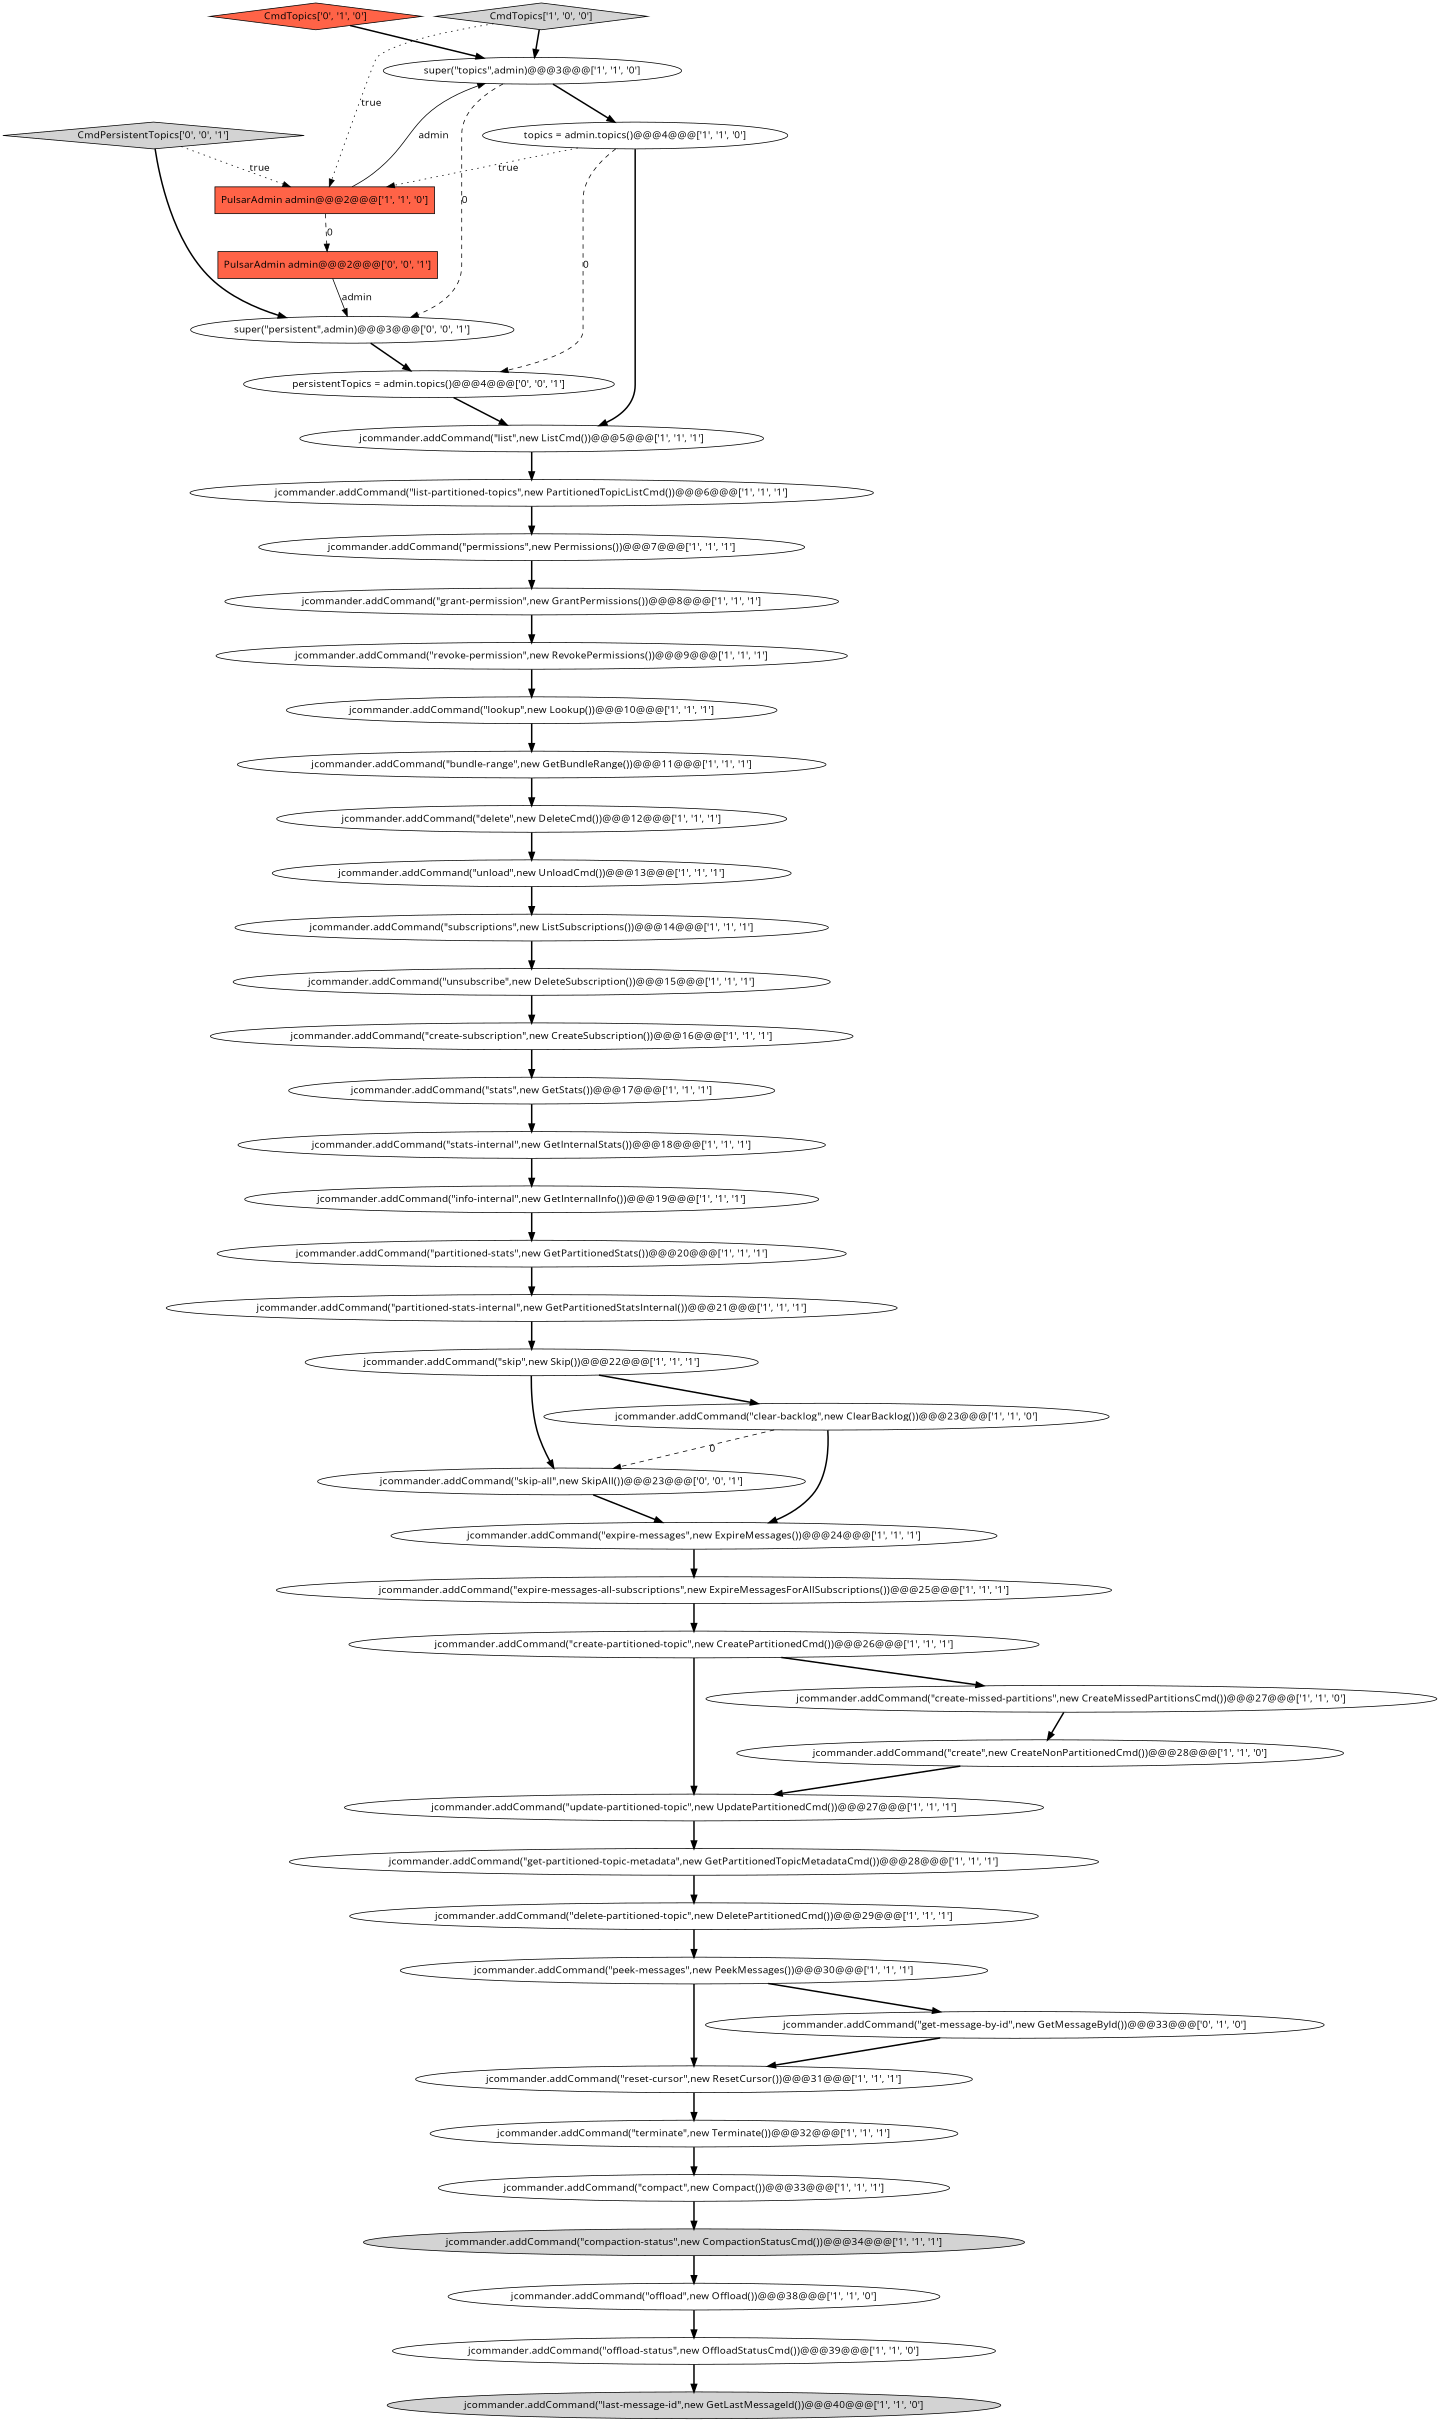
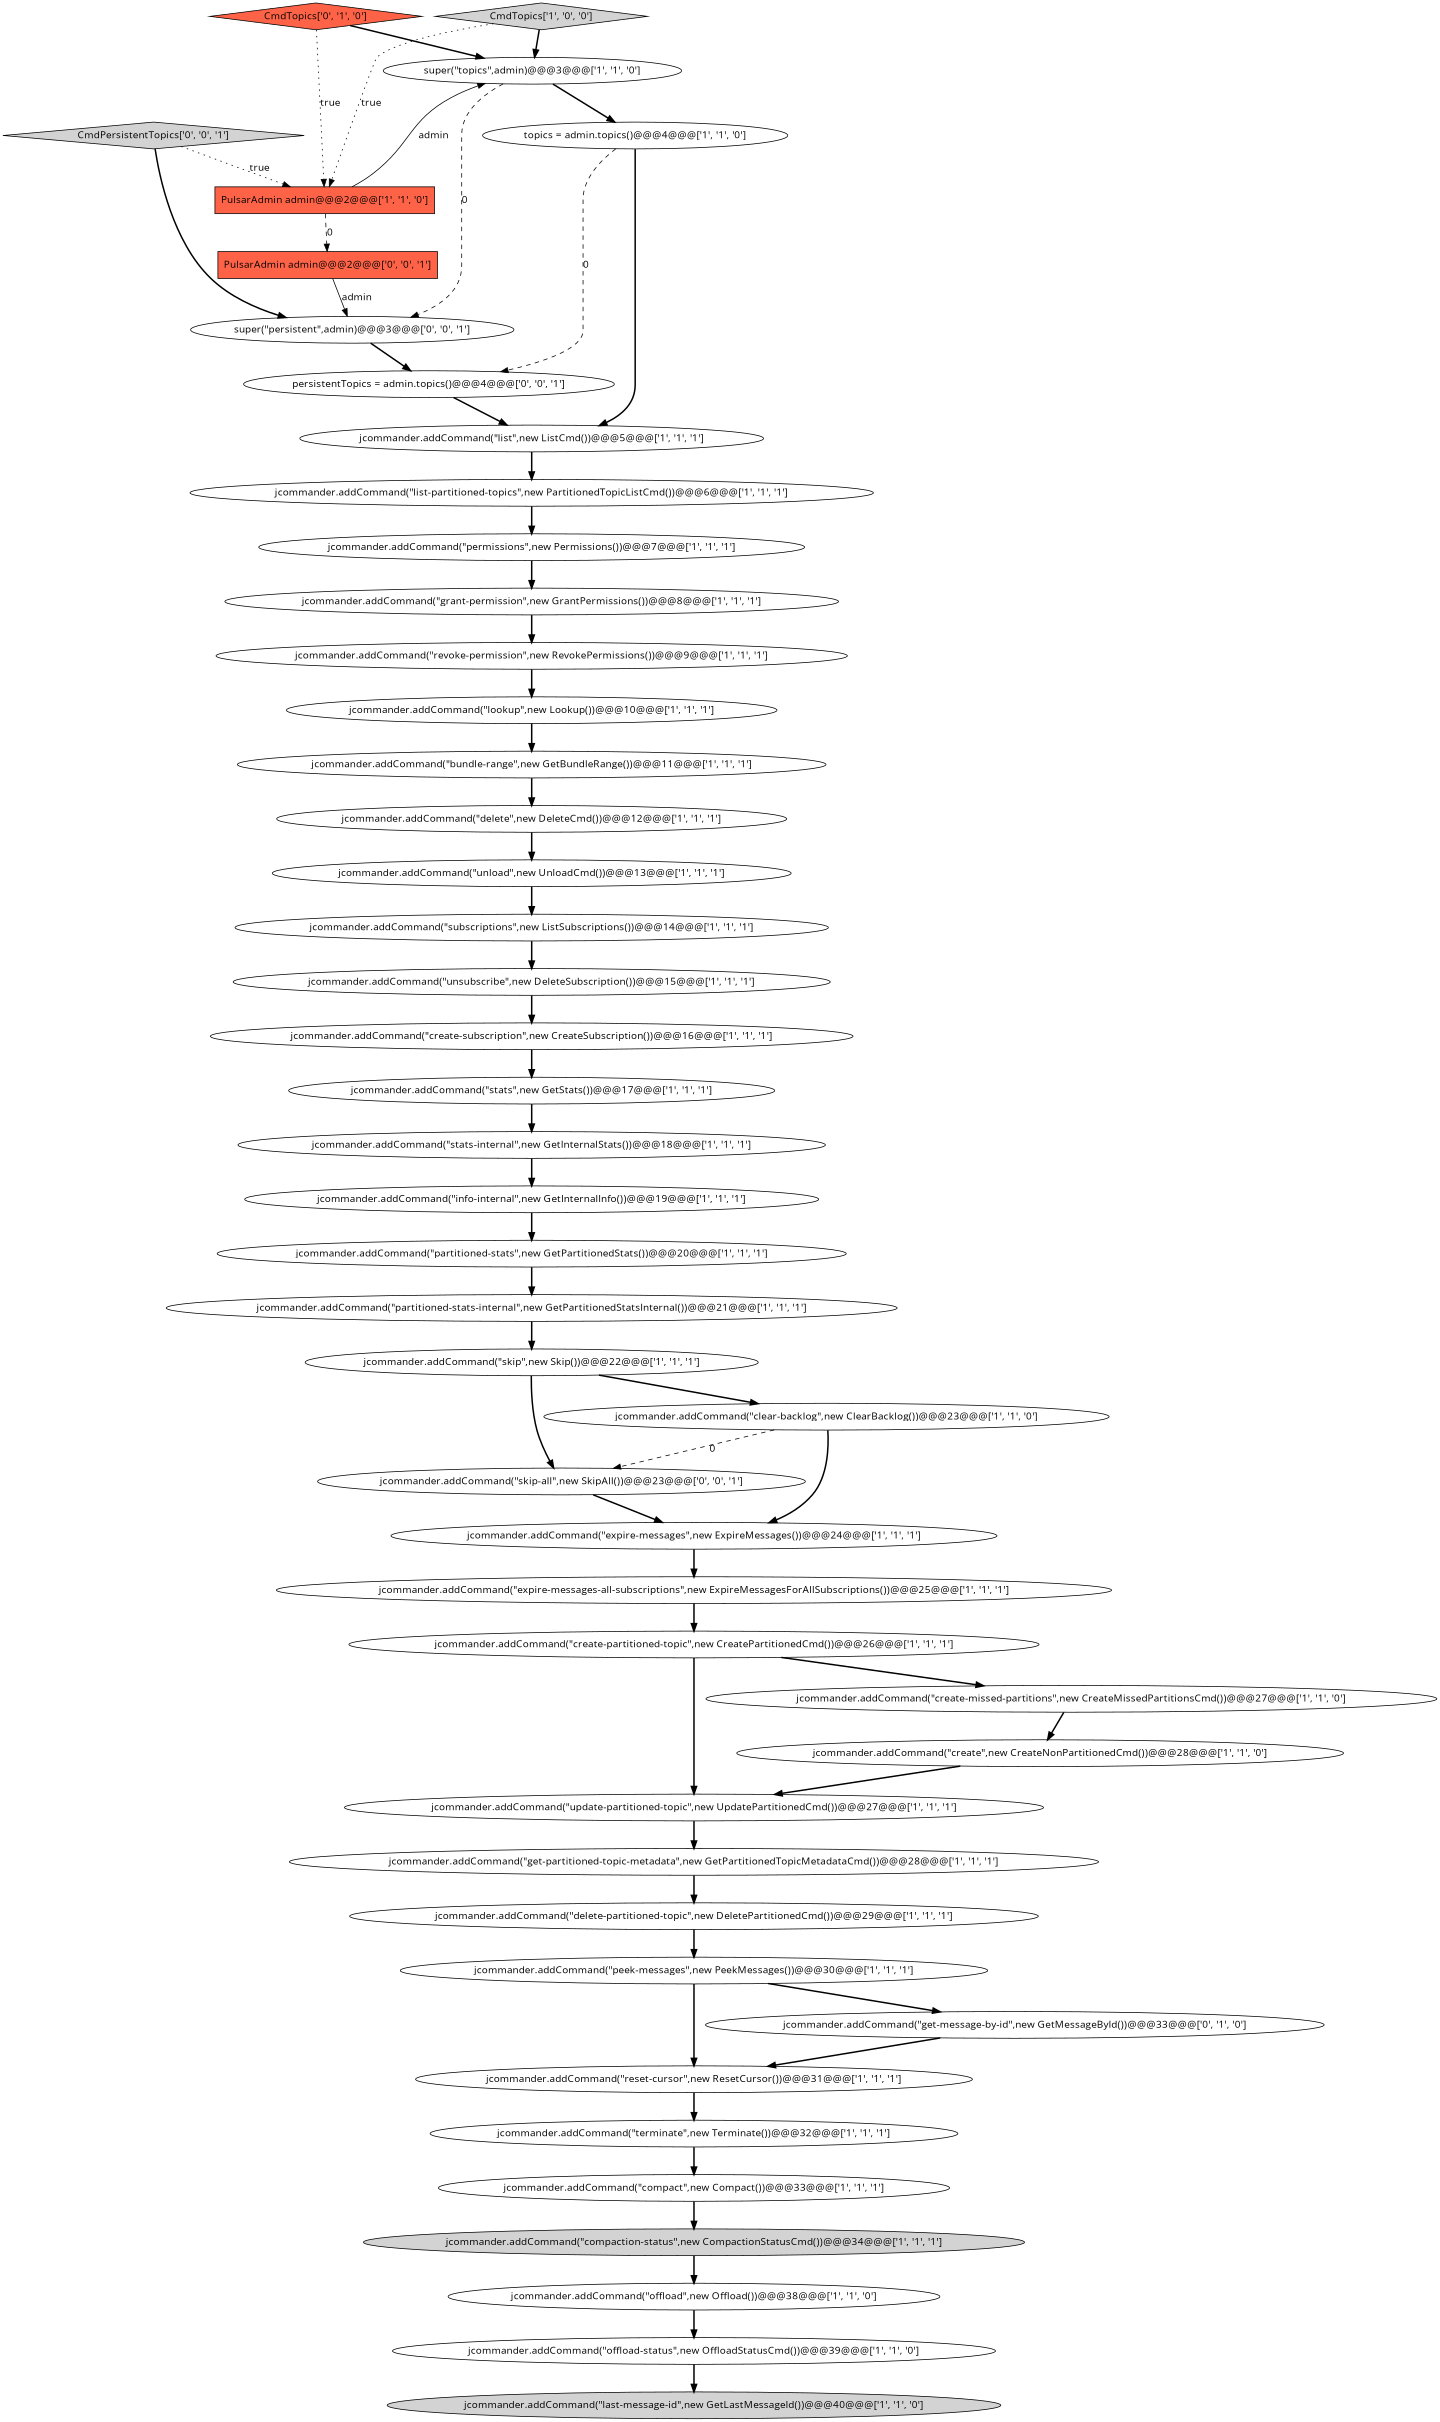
edge "topics = admin.topics()@@@4@@@['1', '1', '0']" -> "PulsarAdmin admin@@@2@@@['1', '1', '0']": now "CmdTopics['0', '1', '0']" -> "PulsarAdmin admin@@@2@@@['1', '1', '0']"
